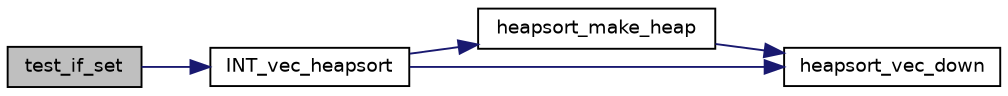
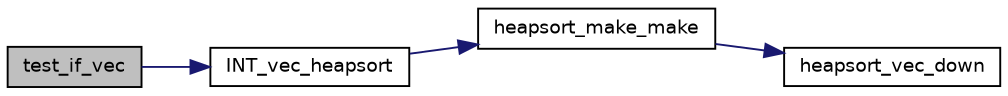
node "heapsort_make_heap": label "heapsort_make_heap" -> "heapsort_make_make"
node "test_if_set": label "test_if_set" -> "test_if_vec"
edge "INT_vec_heapsort" -> "heapsort_vec_down": removed
